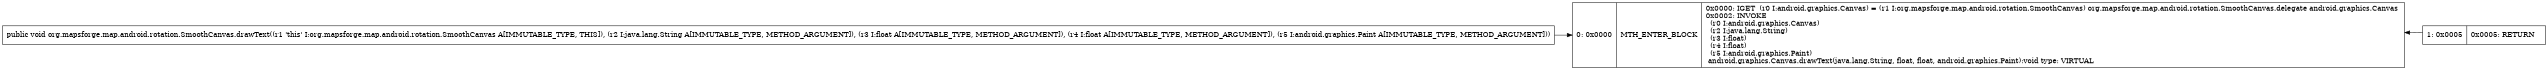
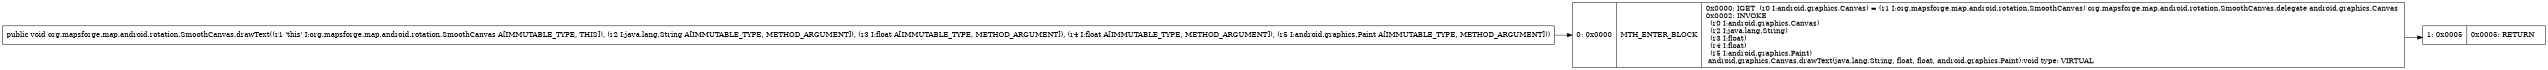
edge "1: 0x0005" -> "0: 0x0000": reversed
